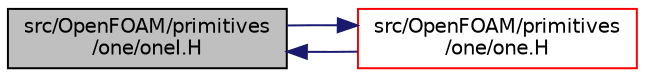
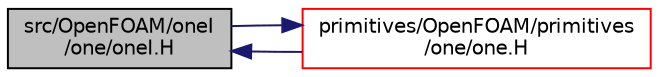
node "src/OpenFOAM/primitives /one/oneI.H": label "src/OpenFOAM/primitives /one/oneI.H" -> "src/OpenFOAM/oneI /one/oneI.H"
node "src/OpenFOAM/primitives /one/one.H": label "src/OpenFOAM/primitives /one/one.H" -> "primitives/OpenFOAM/primitives /one/one.H"
